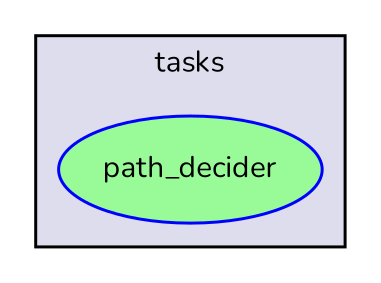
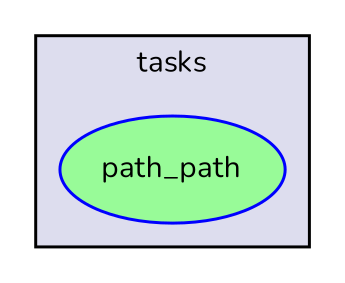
node "path_decider": label "path_decider" -> "path_path"
